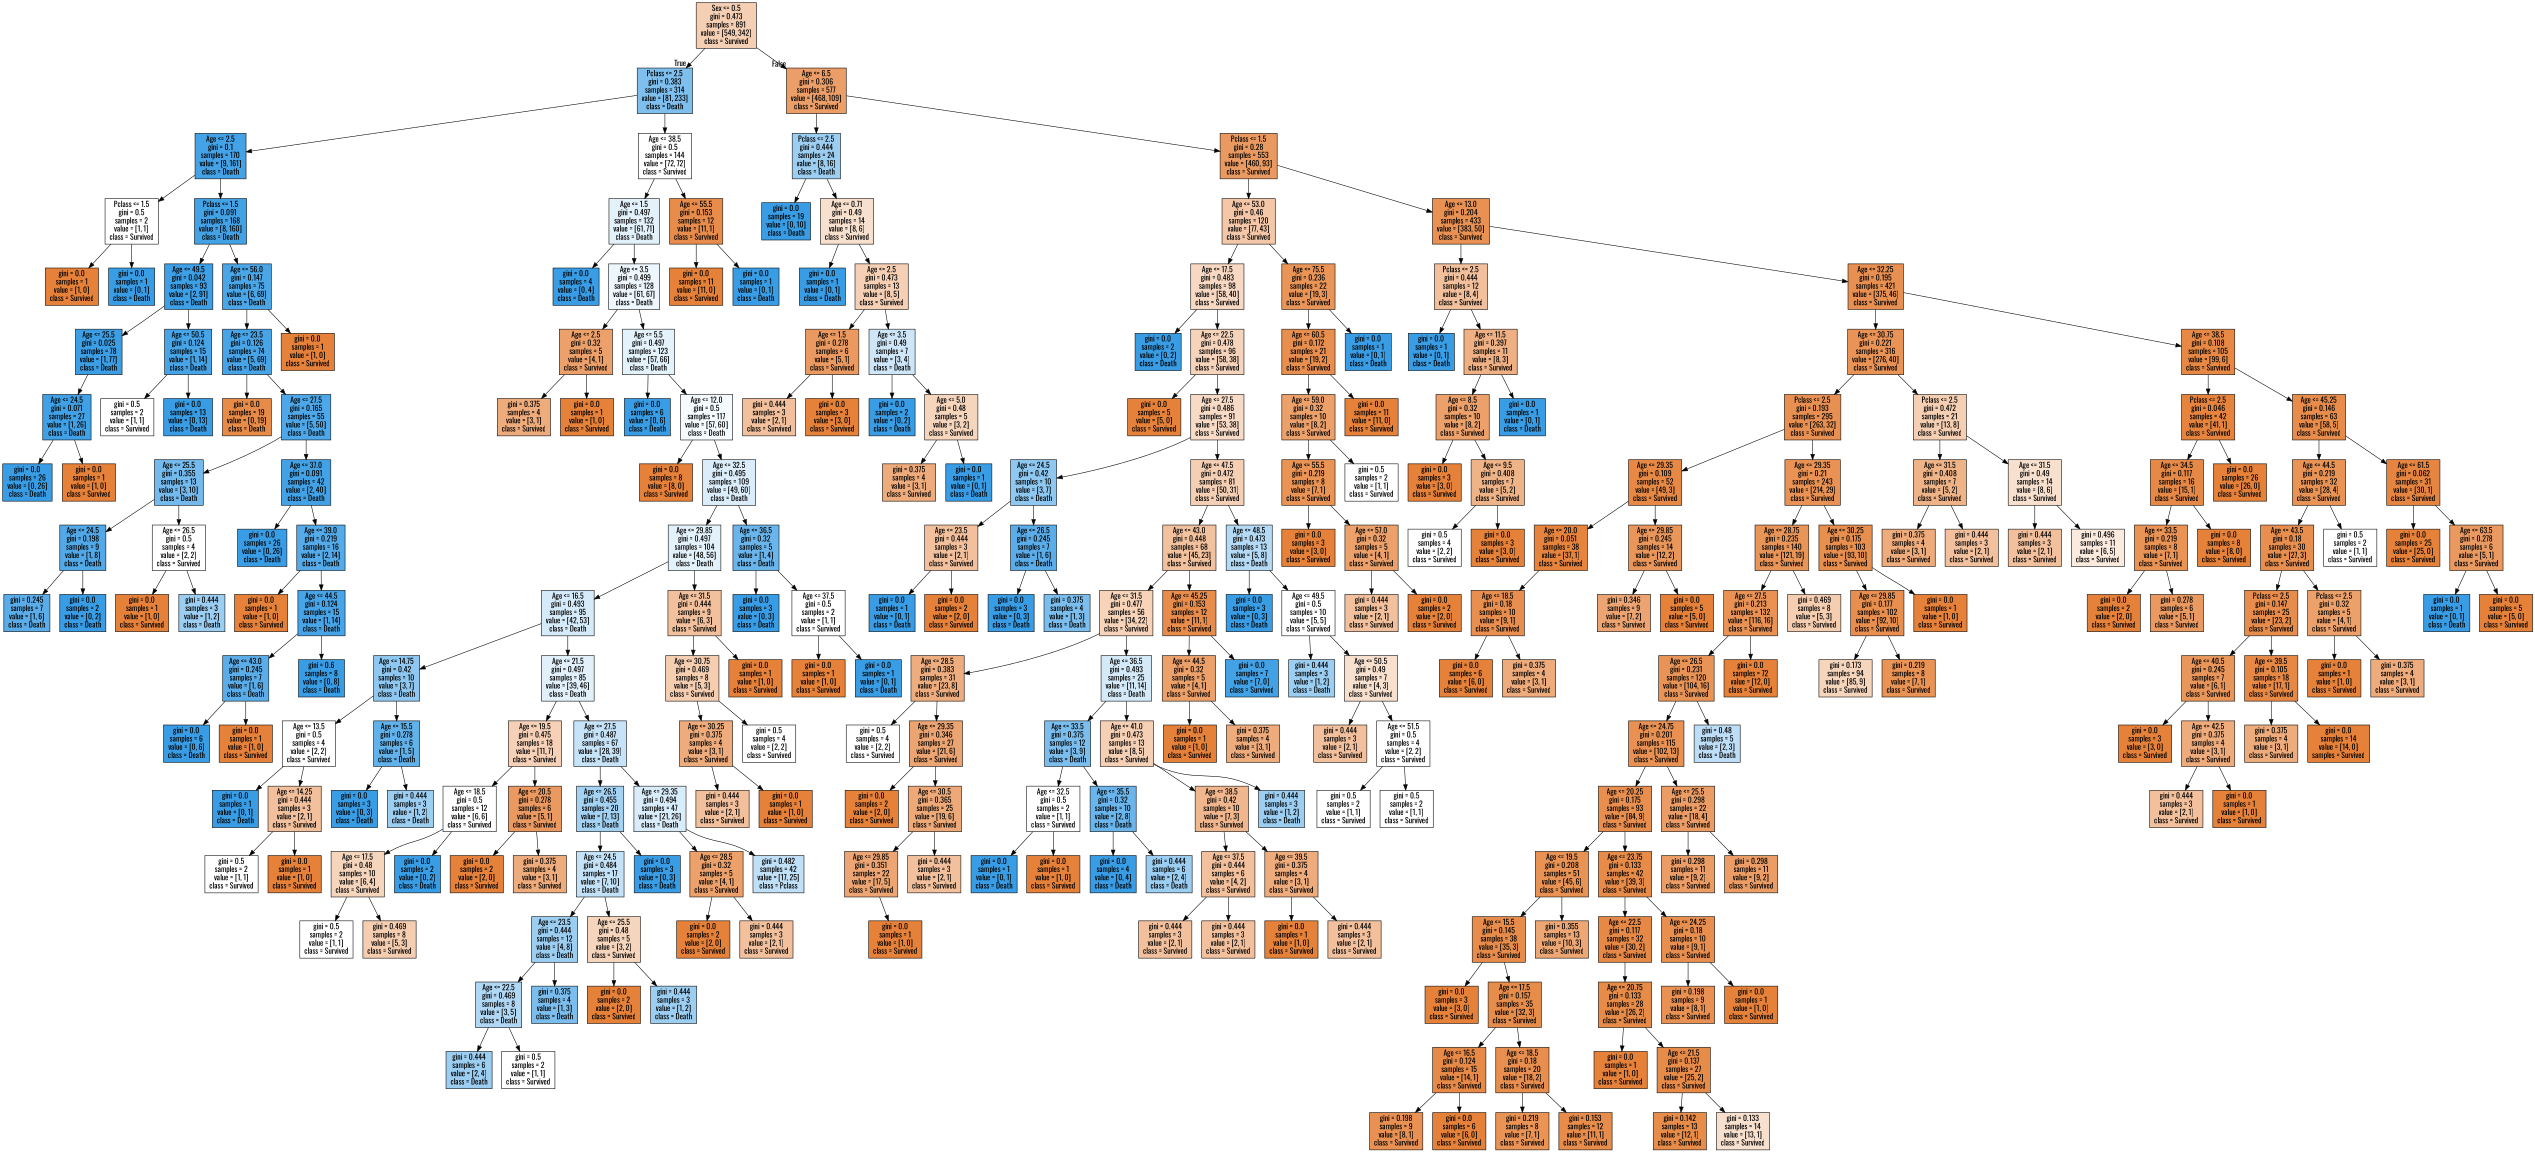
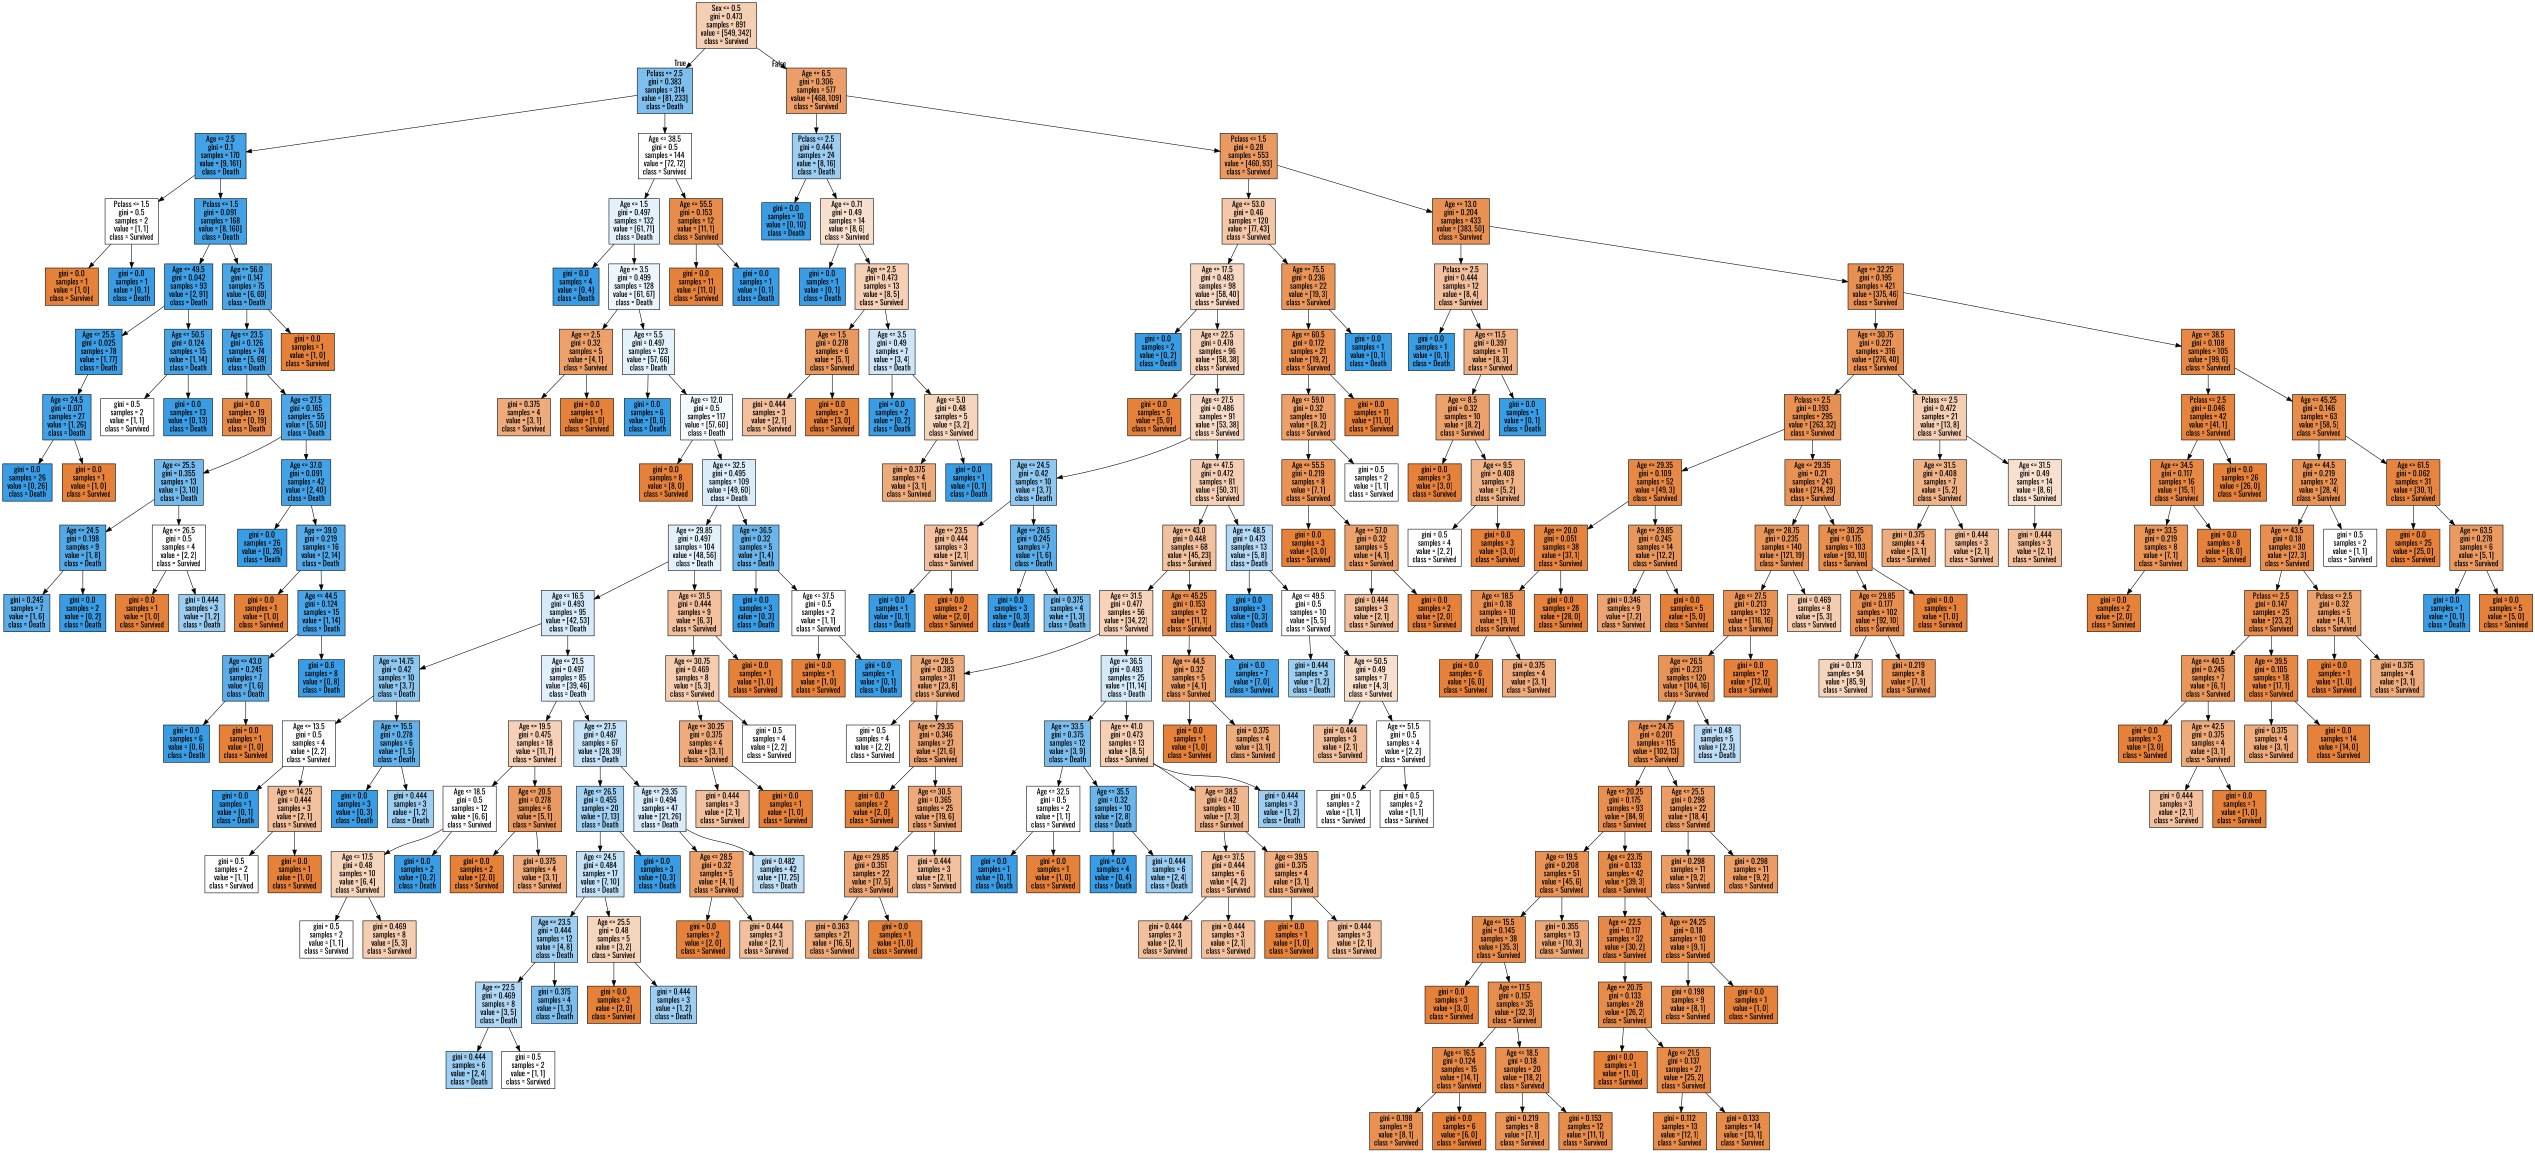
node "gini = 0.0 samples = 19 value = [0, 10] class = Death": label "gini = 0.0 samples = 19 value = [0, 10] class = Death" -> "gini = 0.0 samples = 10 value = [0, 10] class = Death"
node "gini = 0.496 samples = 11 value = [6, 5] class = Survived": removed
node "gini = 0.0 samples = 28 value = [28, 0] class = Survived": added
node "gini = 0.278 samples = 6 value = [5, 1] class = Survived": removed
node "gini = 0.0 samples = 72 value = [12, 0] class = Survived": label "gini = 0.0 samples = 72 value = [12, 0] class = Survived" -> "gini = 0.0 samples = 12 value = [12, 0] class = Survived"
node "gini = 0.0 samples = 14 value = [14, 0] samples = Survived": label "gini = 0.0 samples = 14 value = [14, 0] samples = Survived" -> "gini = 0.0 samples = 14 value = [14, 0] class = Survived"
node "gini = 0.482 samples = 42 value = [17, 25] class = Pclass": label "gini = 0.482 samples = 42 value = [17, 25] class = Pclass" -> "gini = 0.482 samples = 42 value = [17, 25] class = Death"
node "gini = 0.363 samples = 21 value = [16, 5] class = Survived": added
node "gini = 0.142 samples = 13 value = [12, 1] class = Survived": label "gini = 0.142 samples = 13 value = [12, 1] class = Survived" -> "gini = 0.112 samples = 13 value = [12, 1] class = Survived"
node "gini = 0.133 samples = 14 value = [13, 1] class = Survived": fillcolor #f8e0ce -> #e78b48
